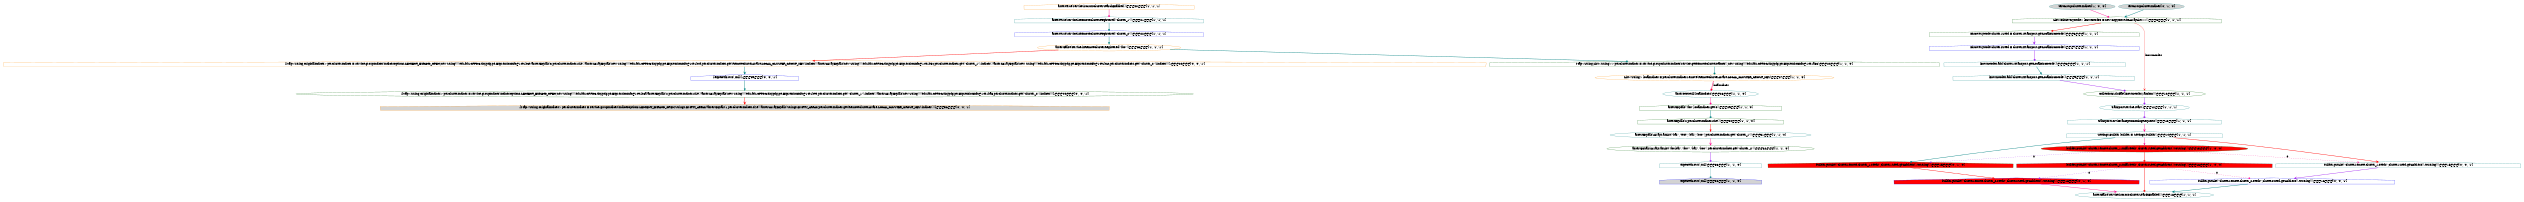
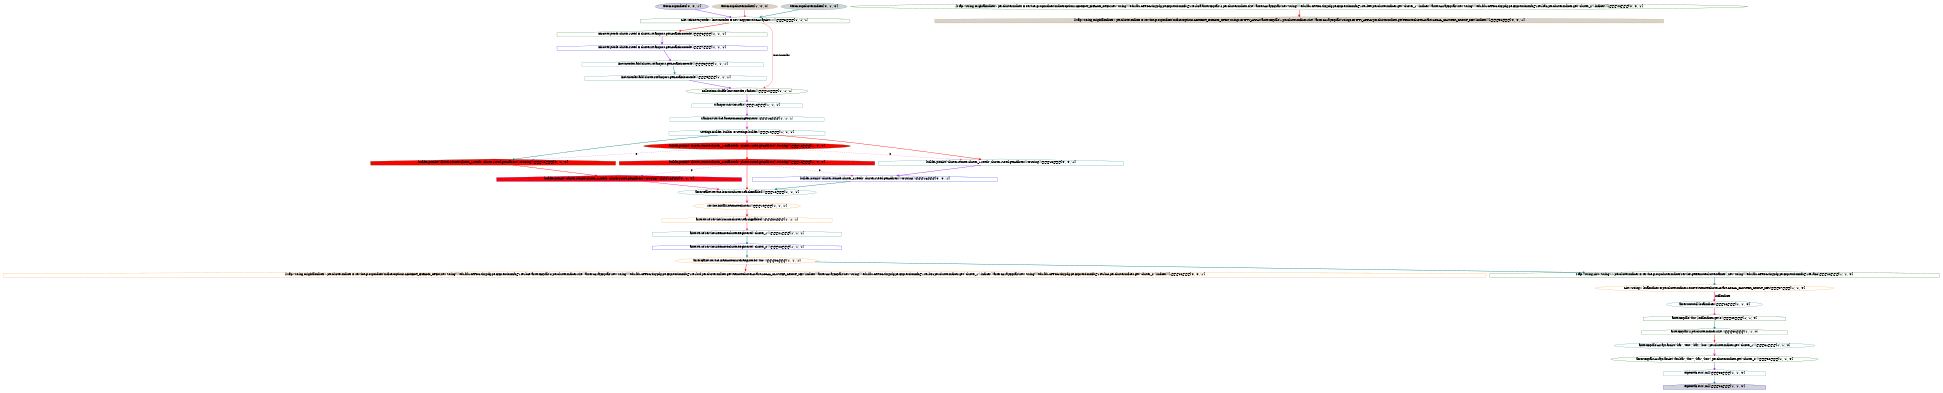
node "testGroupIndices['0', '0', '1']": added
node "testGroupClusterIndices['1', '0', '0']": color teal -> darkorange
node "{expectThrows(,null)}@@@39@@@['0', '0', '1']": removed
node "transportService.start()@@@12@@@['1', '1', '1']": shape ellipse -> house
node "service.initializeRemoteClusters()@@@19@@@['1', '1', '1']": added
